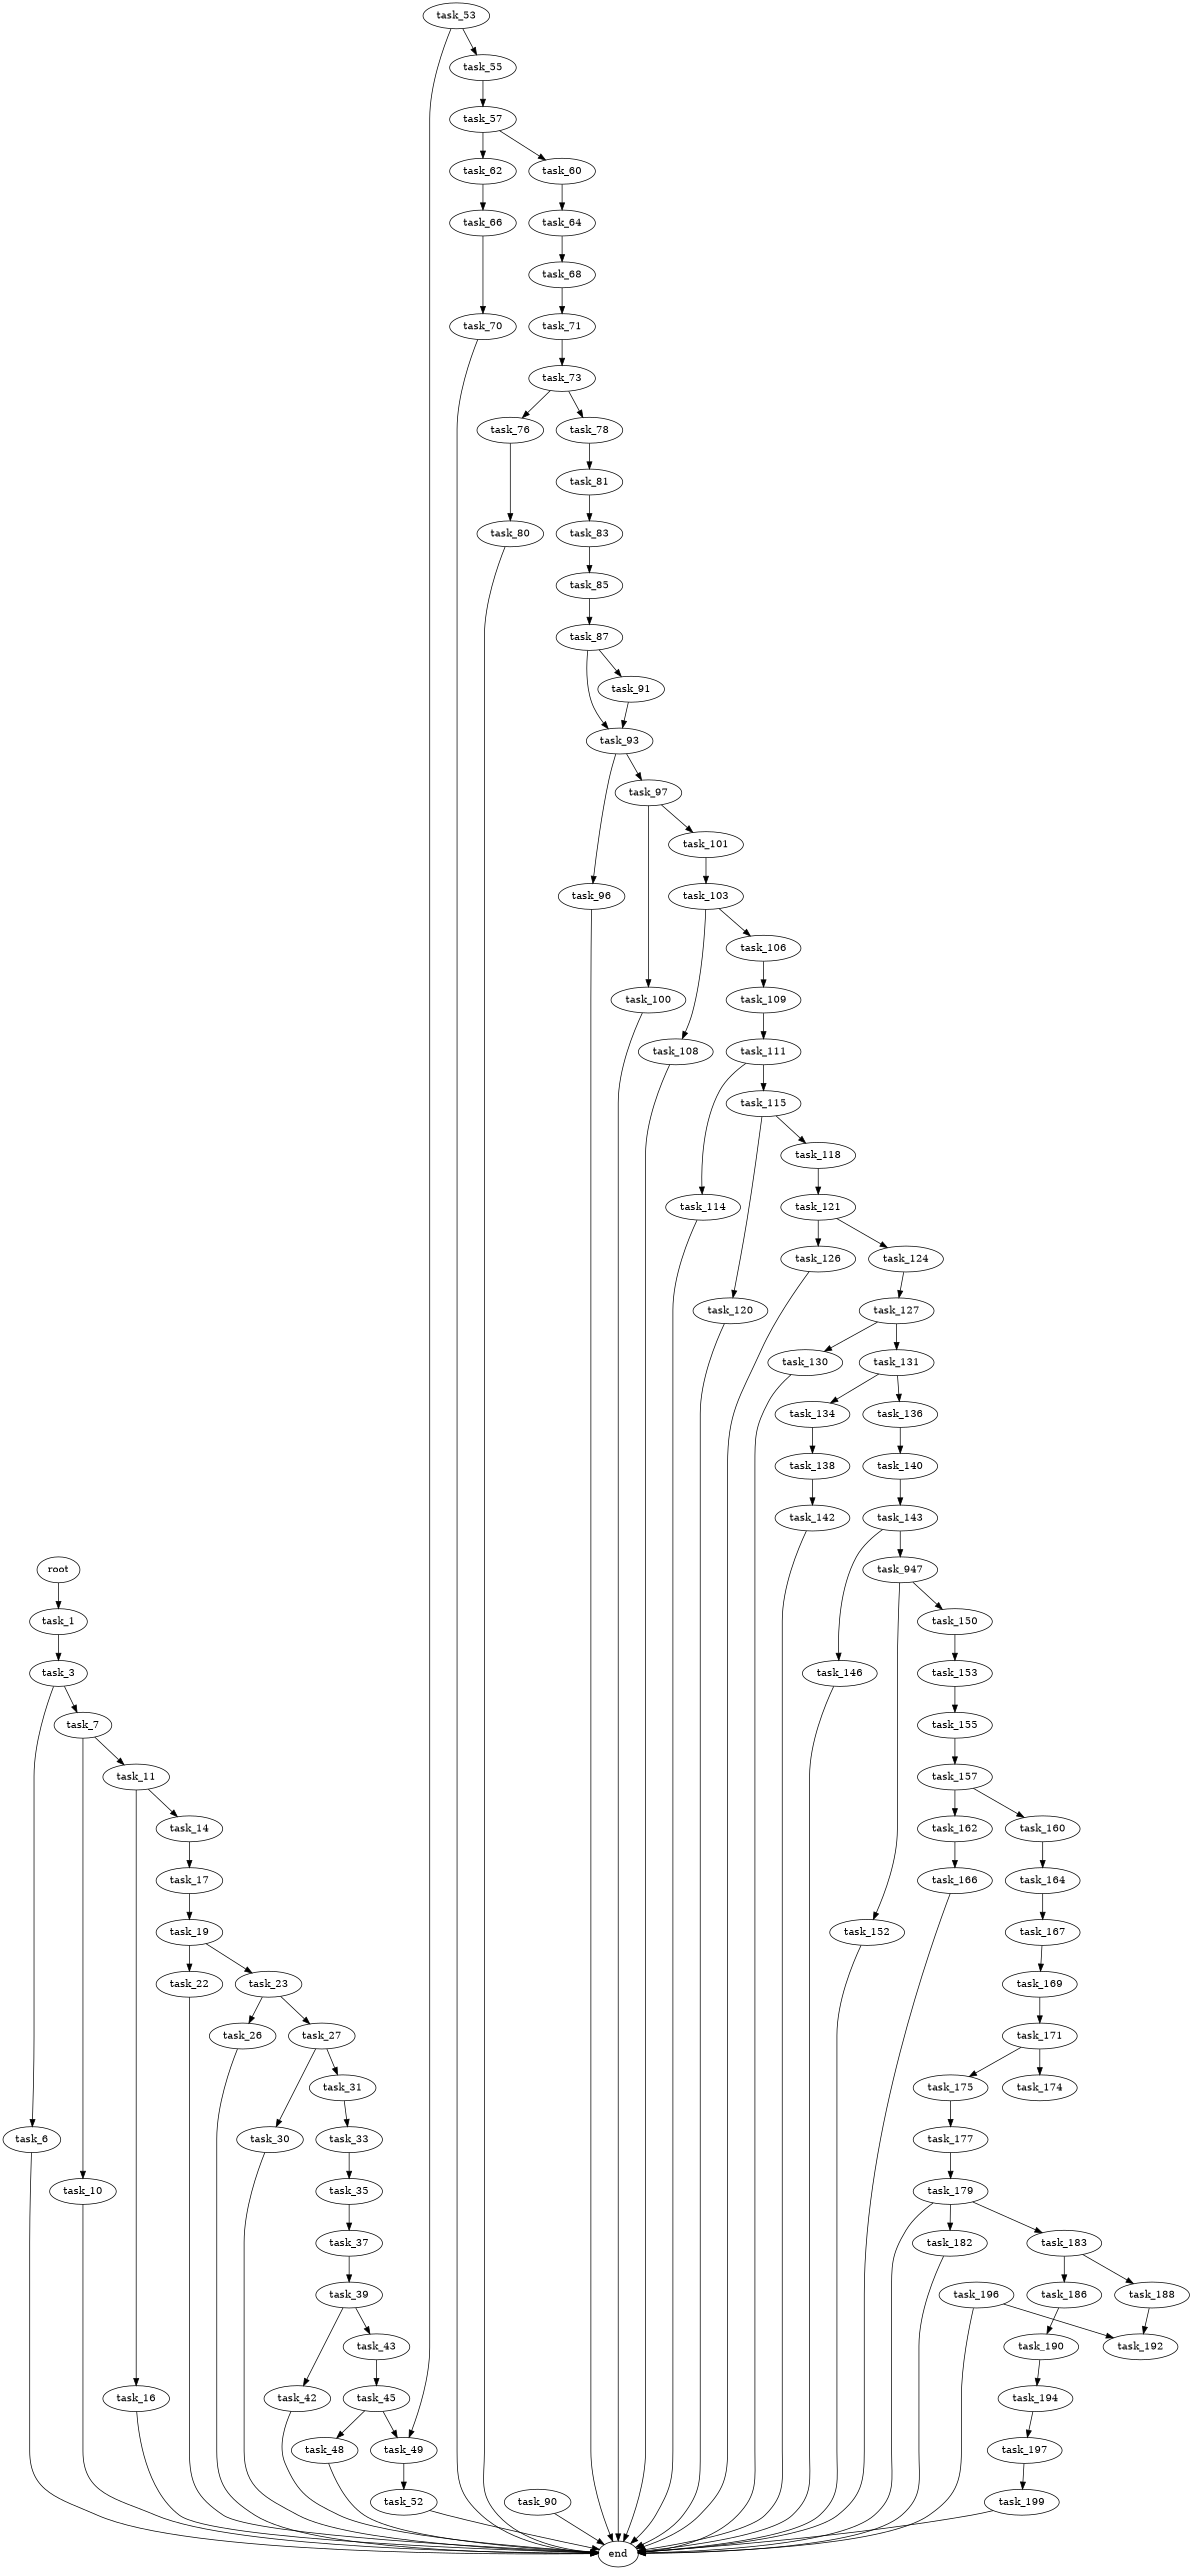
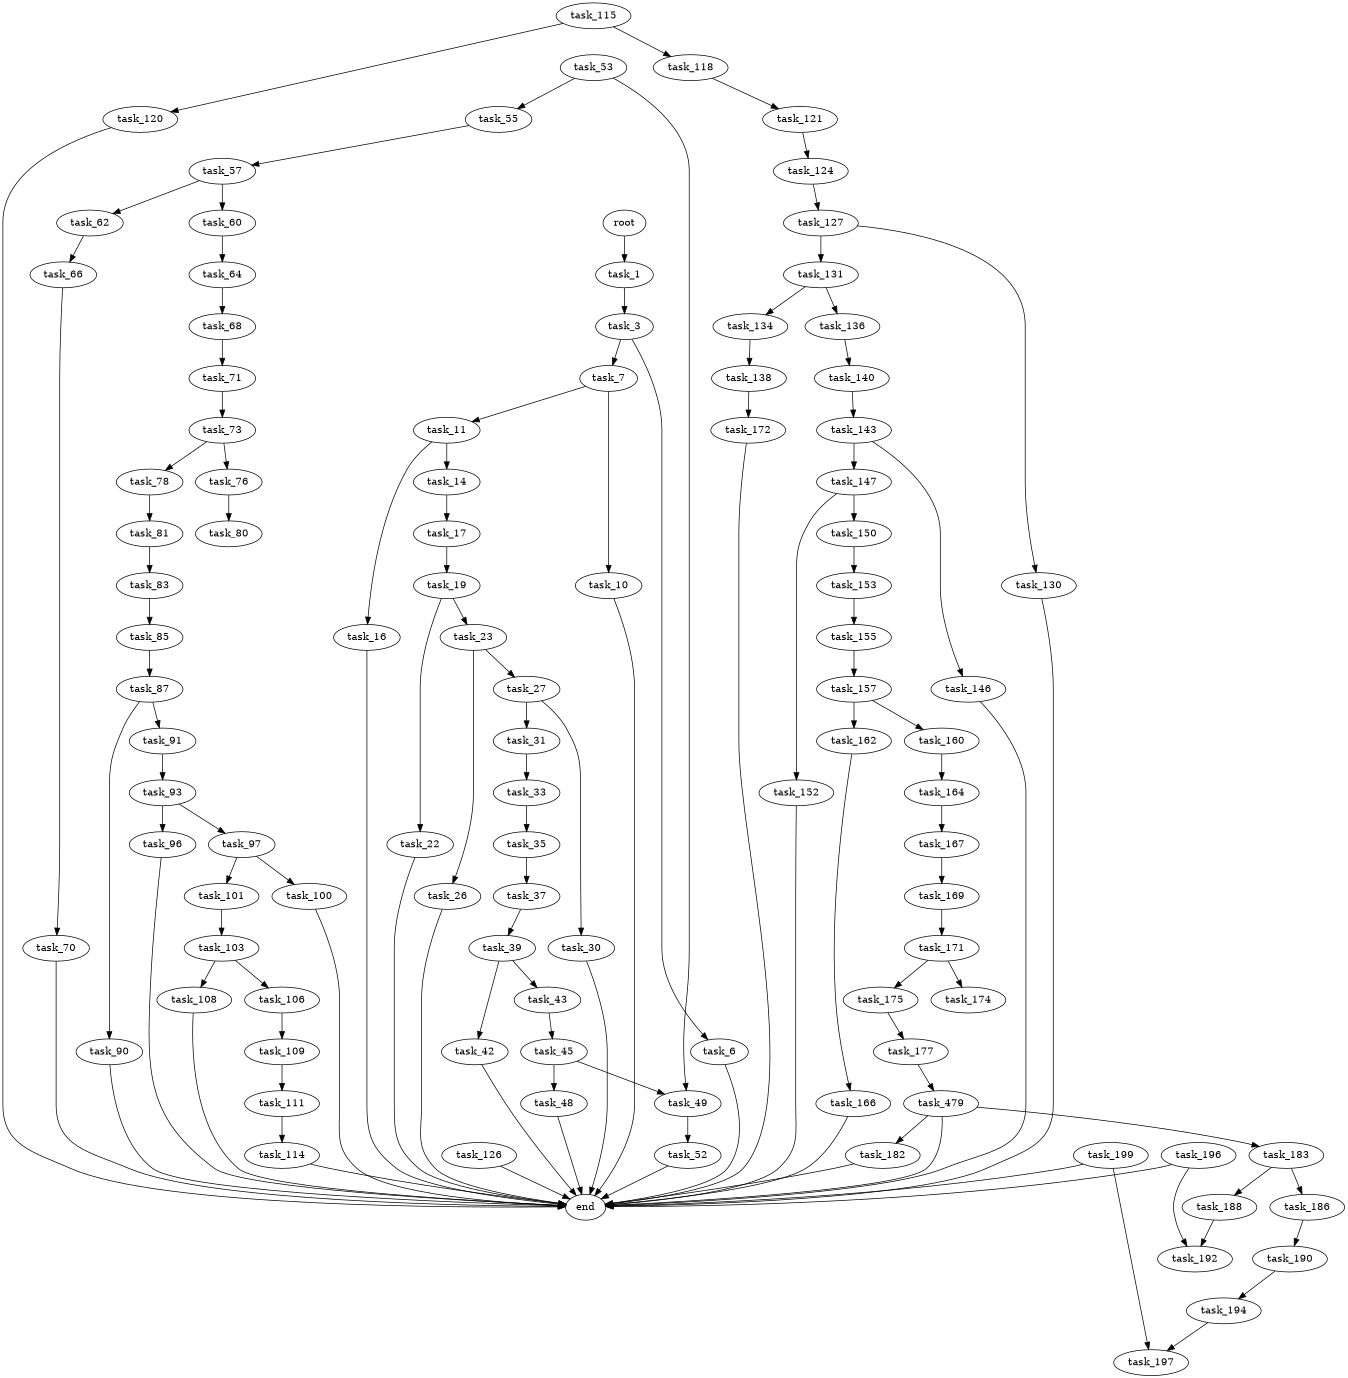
edge "task_87" -> "task_93": now "task_87" -> "task_90"
edge "task_111" -> "task_115": removed
edge "task_121" -> "task_126": removed
node "task_142": label "task_142" -> "task_172"
node "task_947": label "task_947" -> "task_147"
edge "task_80" -> "end": removed
node "task_179": label "task_179" -> "task_479"
edge "task_197" -> "task_199": reversed
